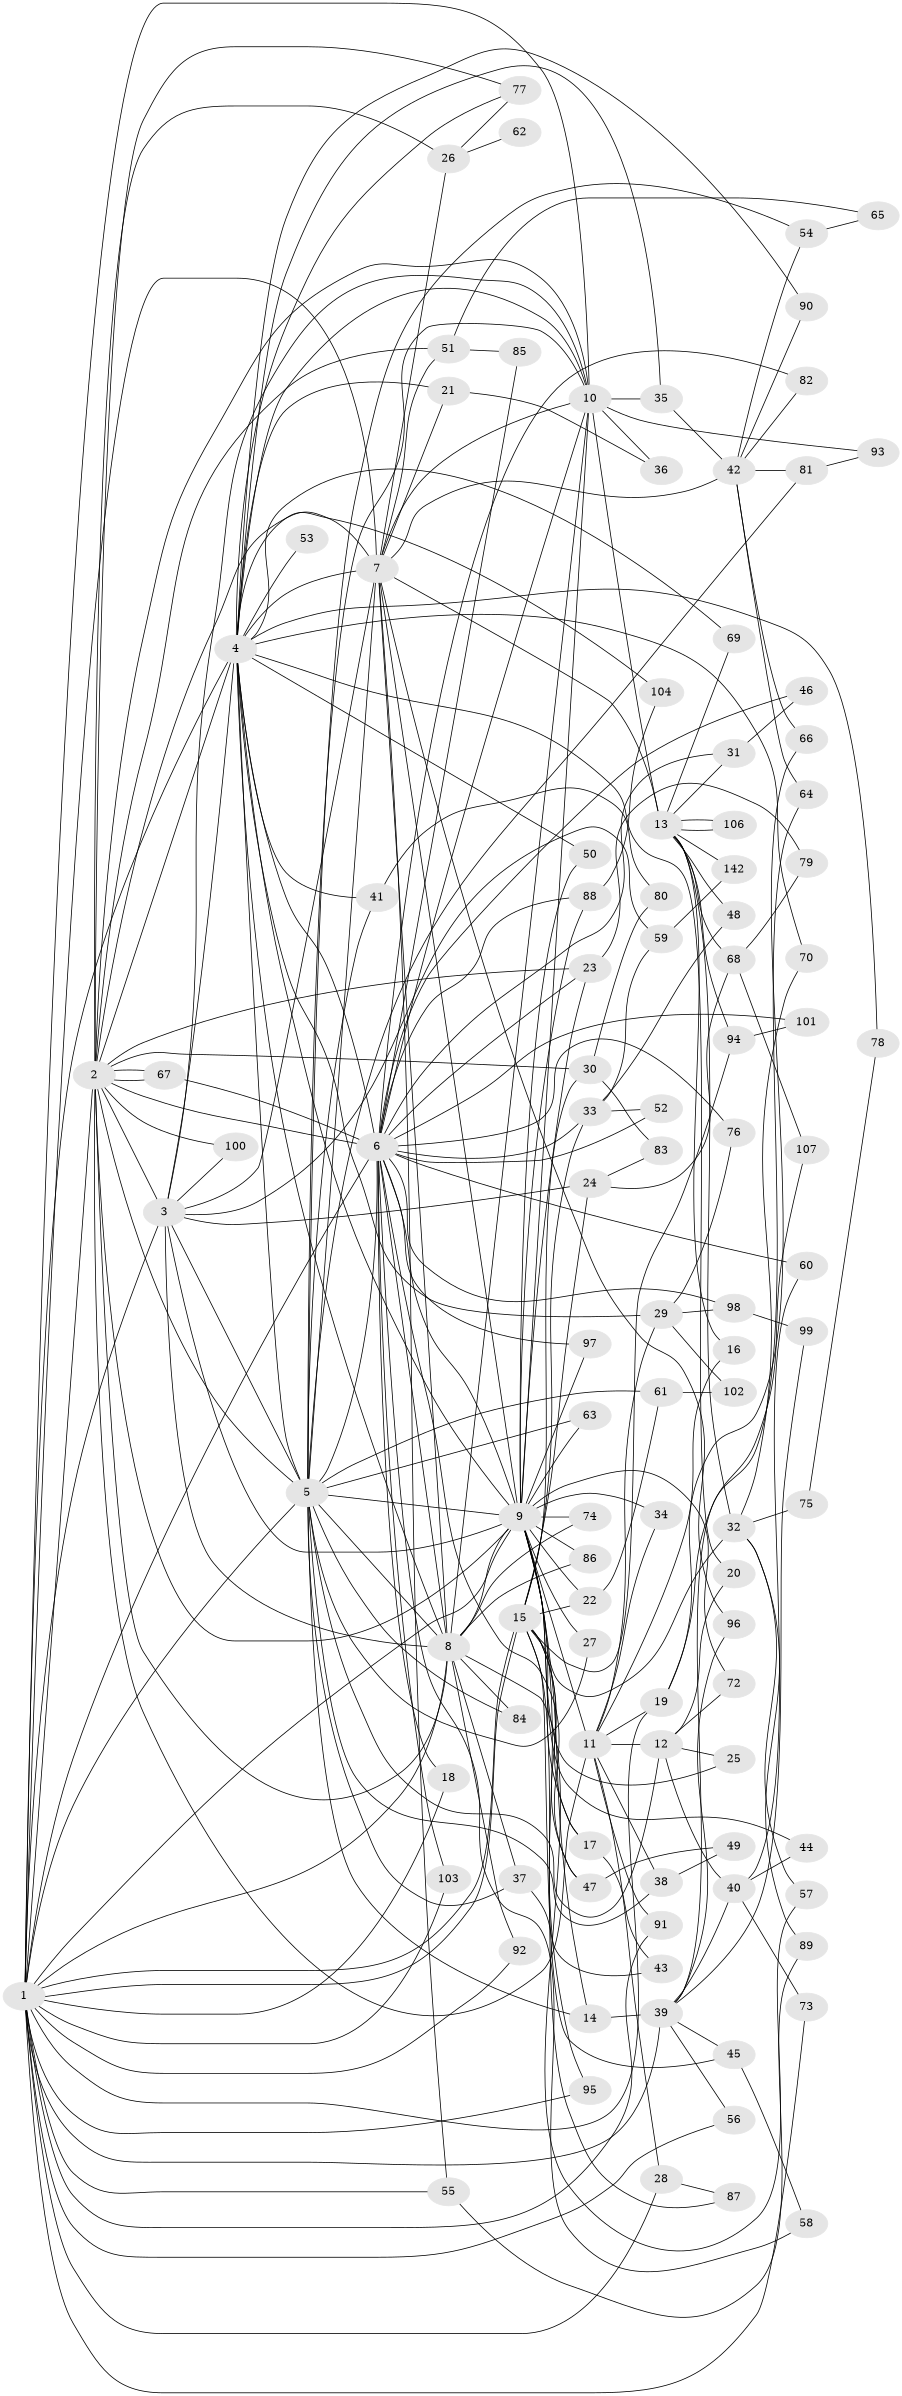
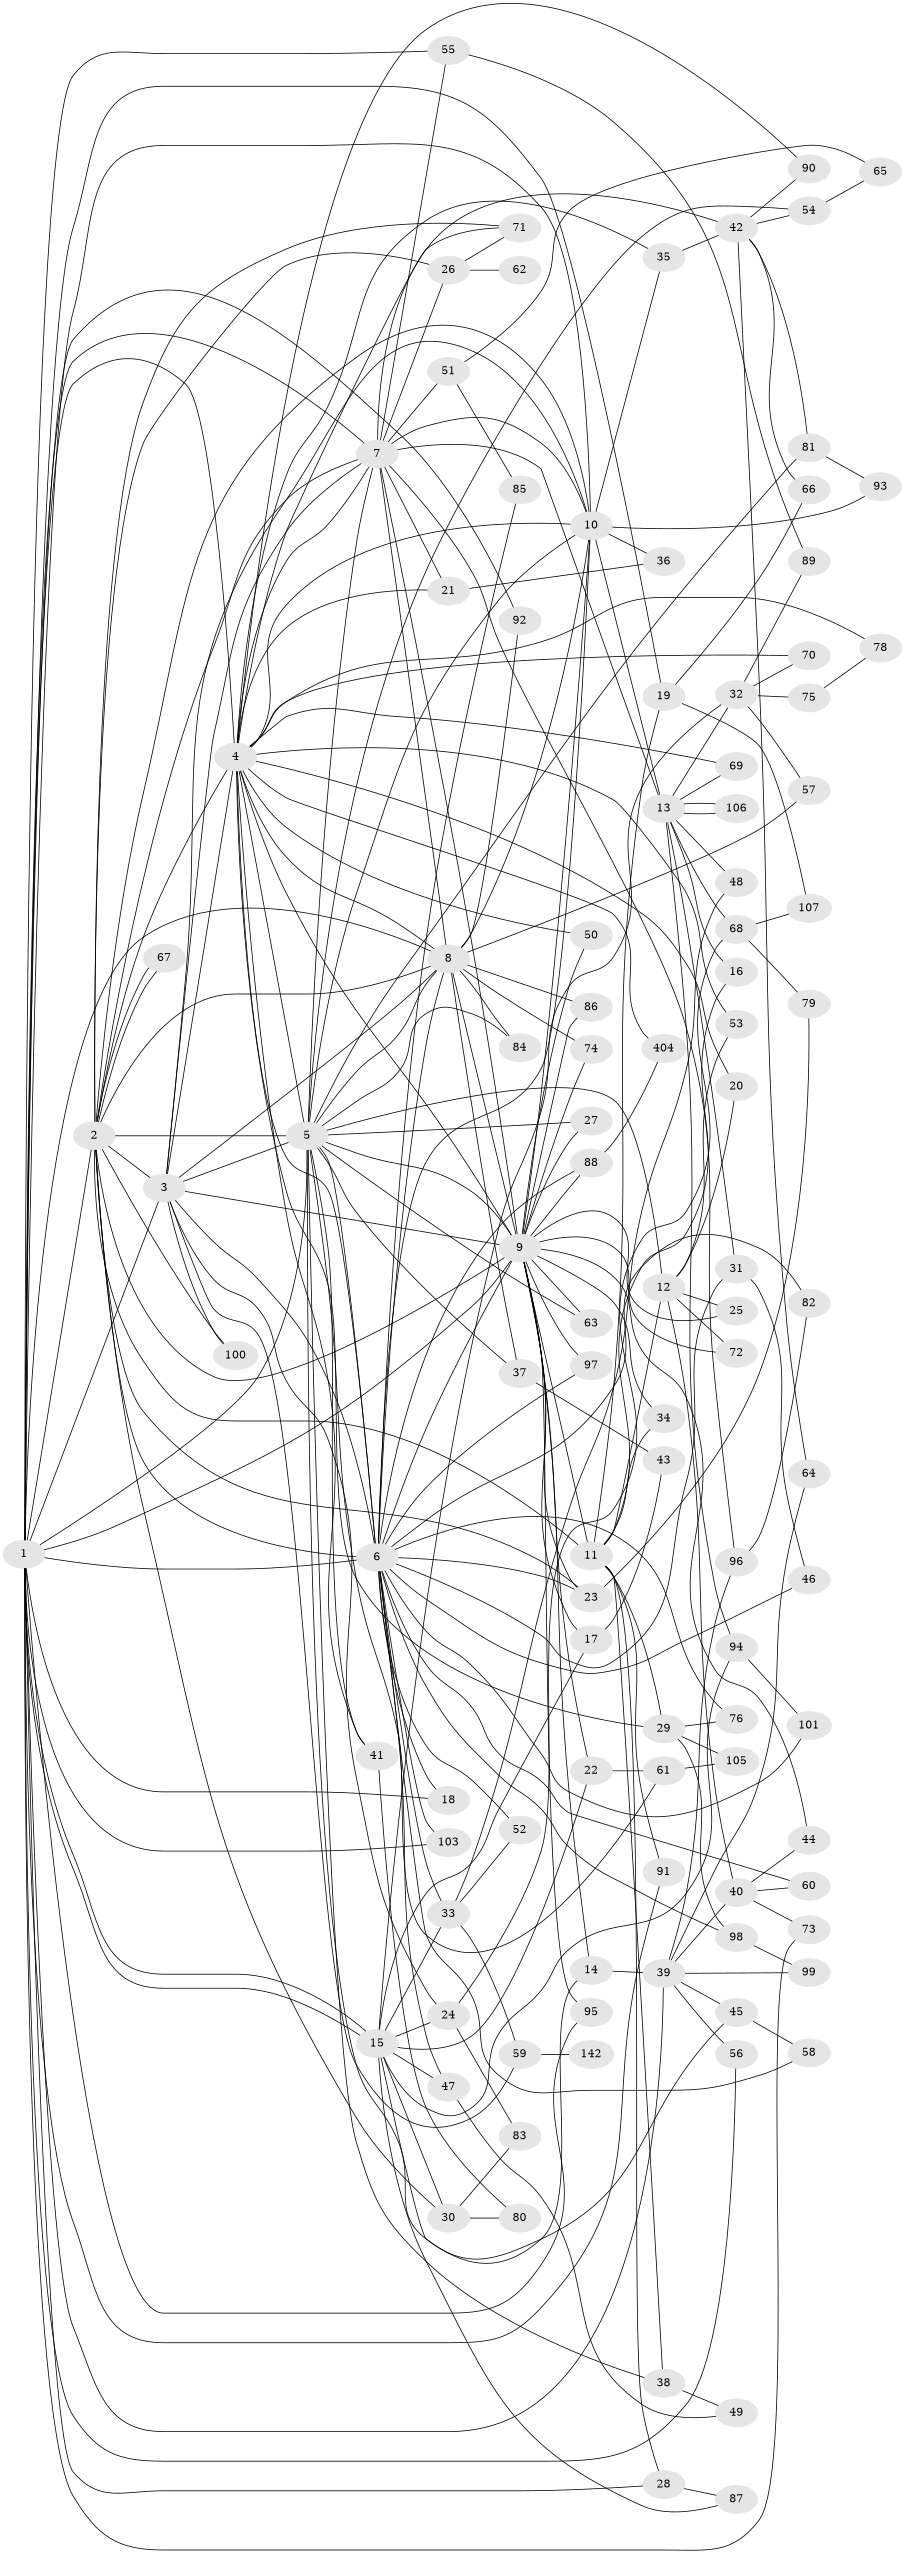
node "77": label "77" -> "71"
edge "82" -- "42": now "82" -- "96"
edge "51" -- "2": removed
node "104": label "104" -> "404"
edge "13" -- "142": removed
edge "67" -- "6": now "3" -- "6"
edge "53" -- "12": added
node "102": label "102" -> "105"
